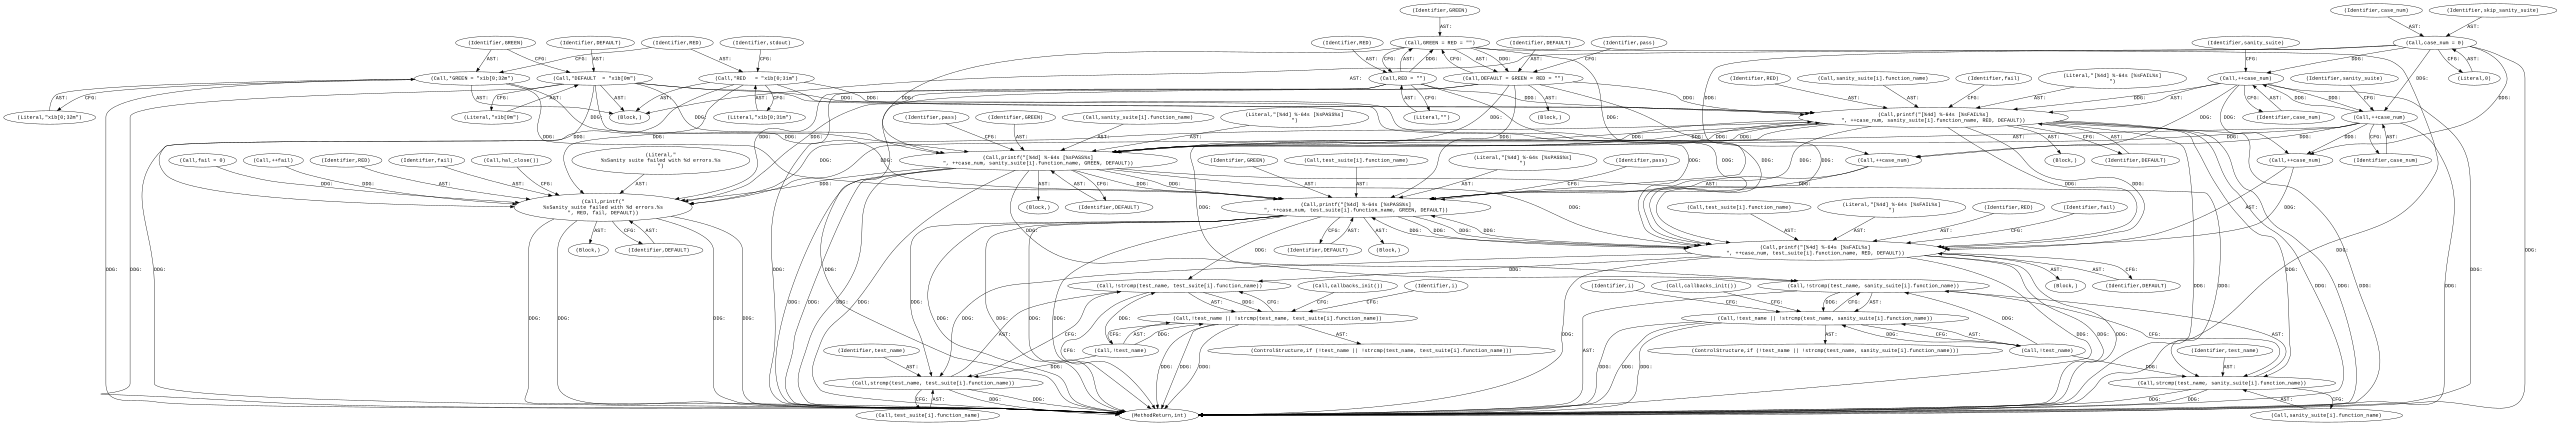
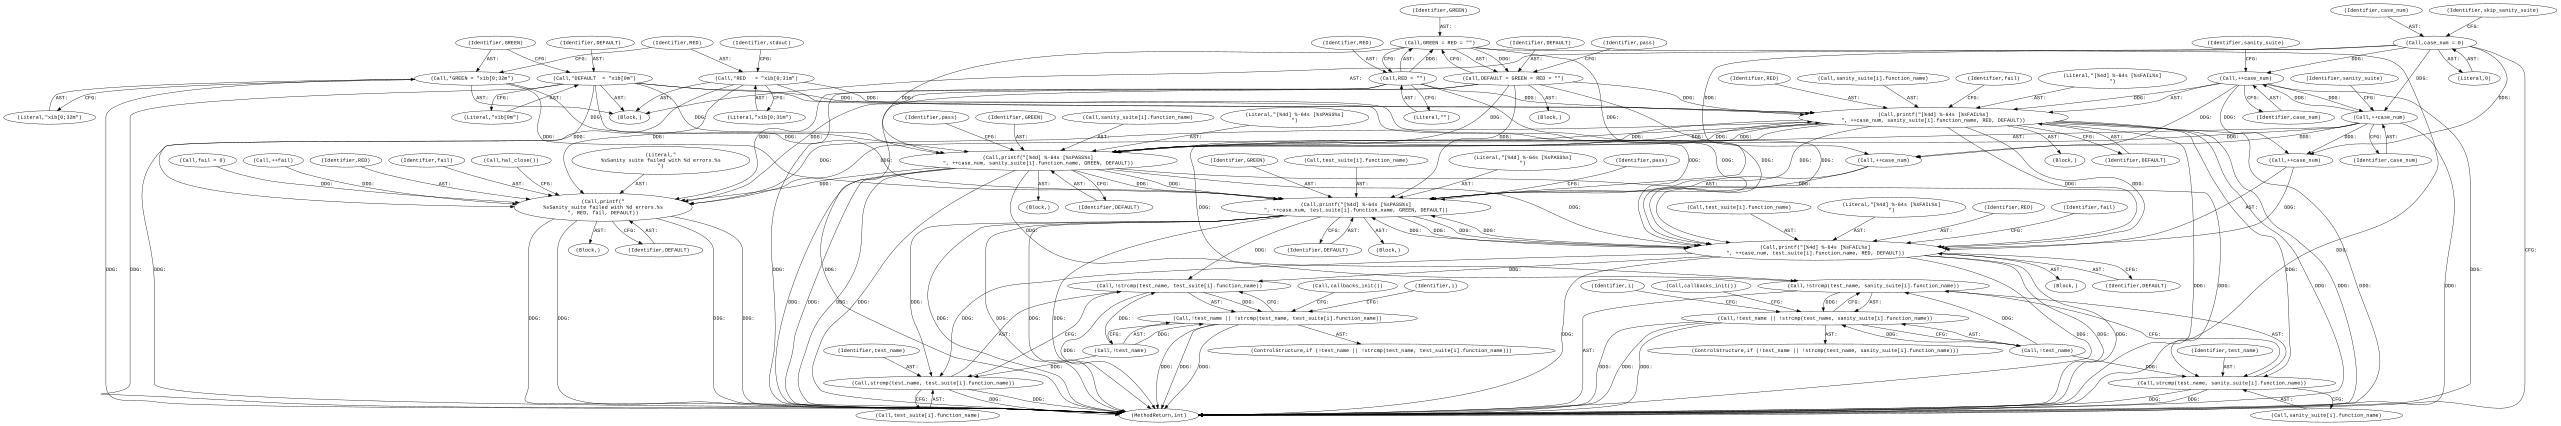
edge "(Identifier,skip_sanity_suite)" -> "(Call,case_num = 0)": label "AST: " -> "CFG: "
edge "(Call,case_num = 0)" -> "(Literal,0)": label "CFG: " -> "AST: "
edge "(Call,case_num = 0)" -> "(MethodReturn,int)": label "DDG: " -> "CFG: "
edge "(Call,!strcmp(test_name, test_suite[i].function_name))" -> "(MethodReturn,int)": label "CFG: " -> "DDG: "
